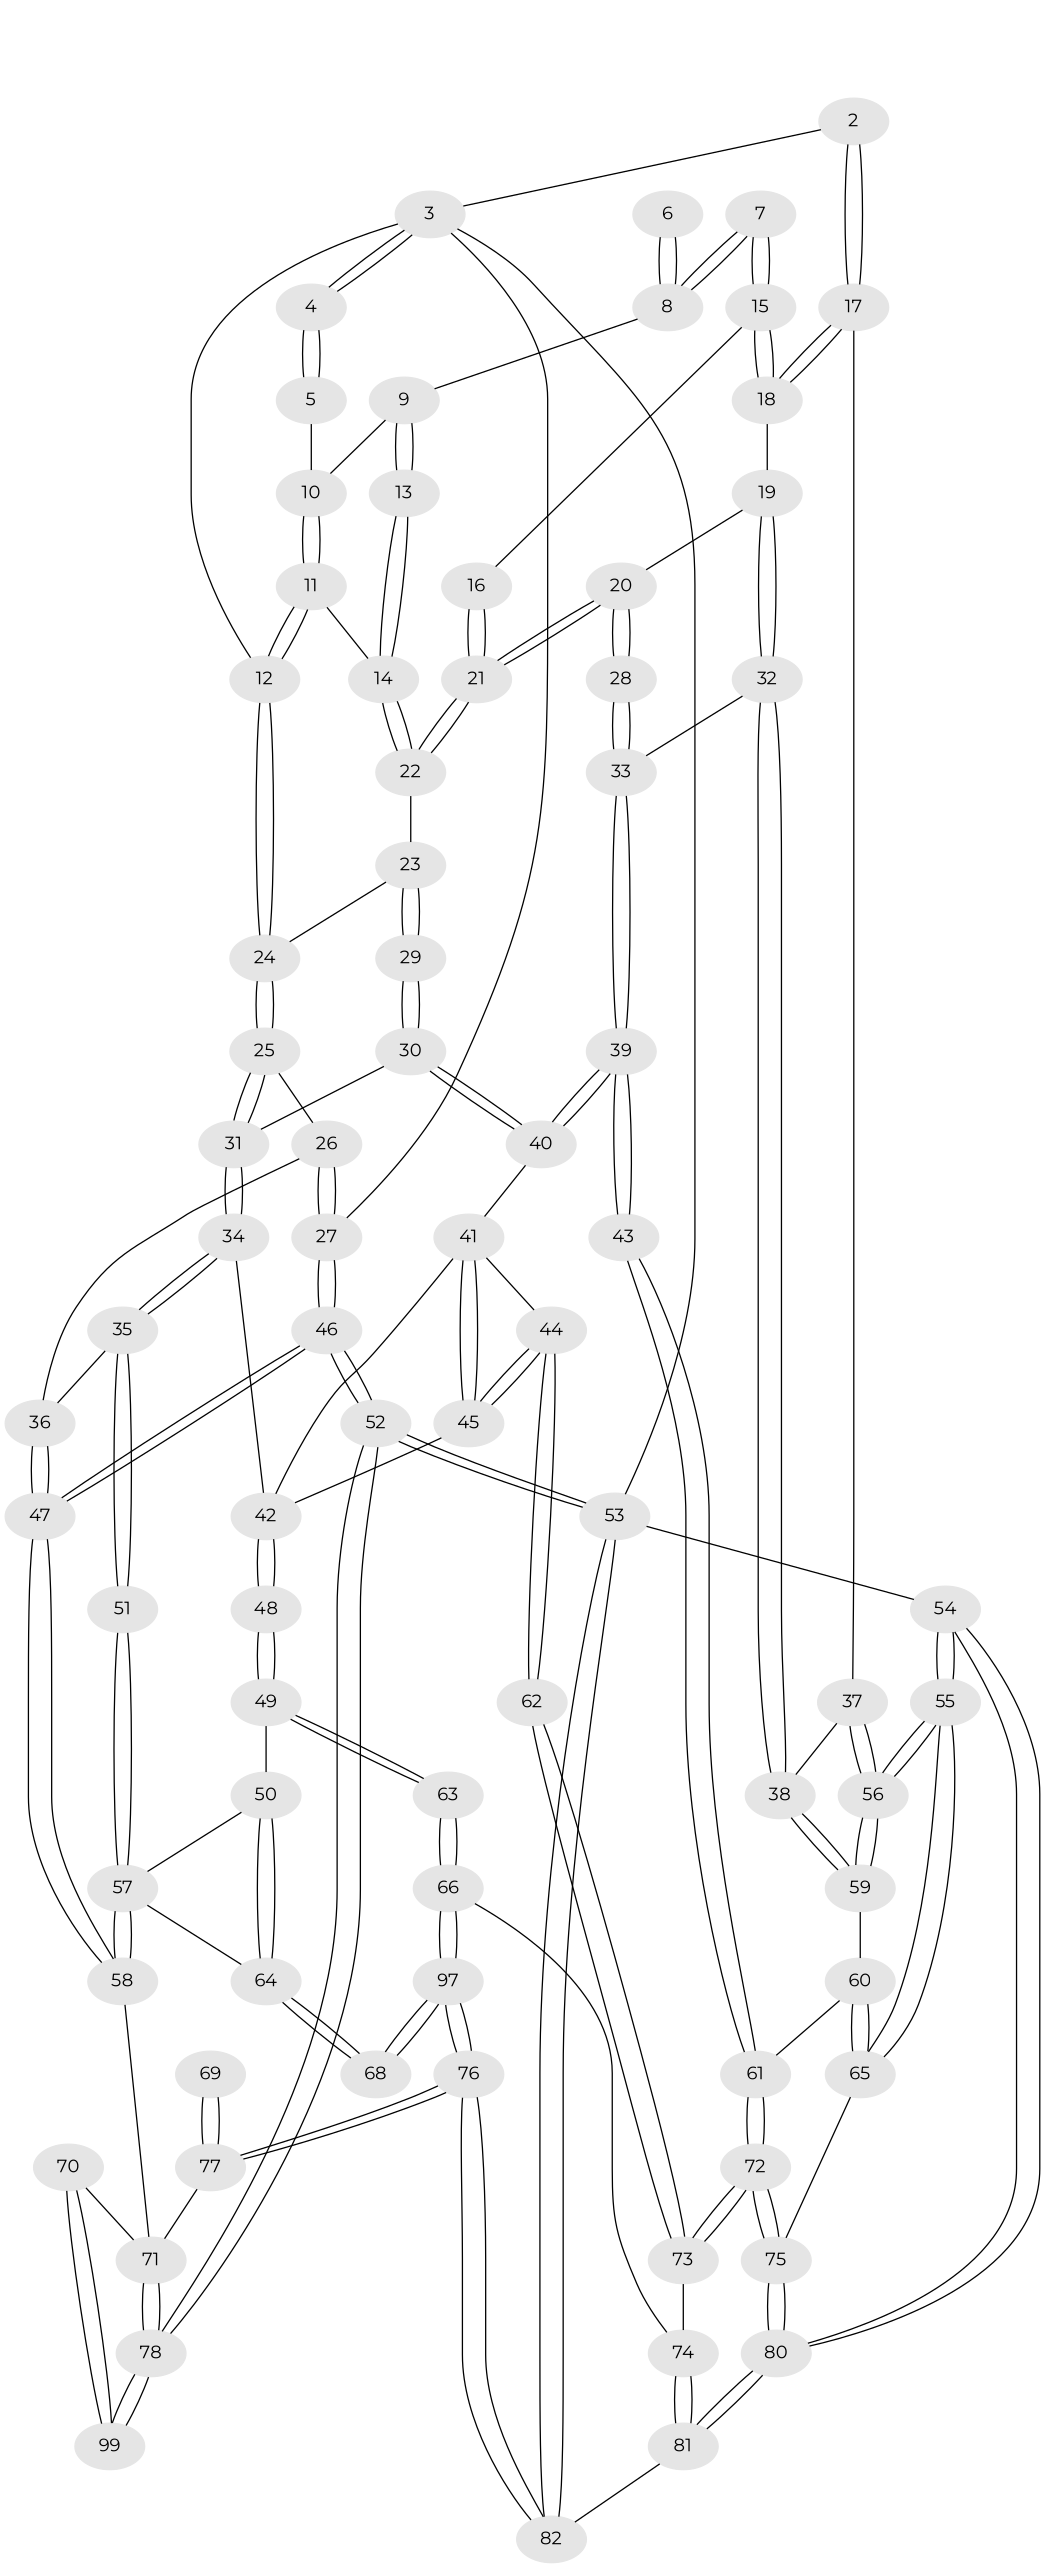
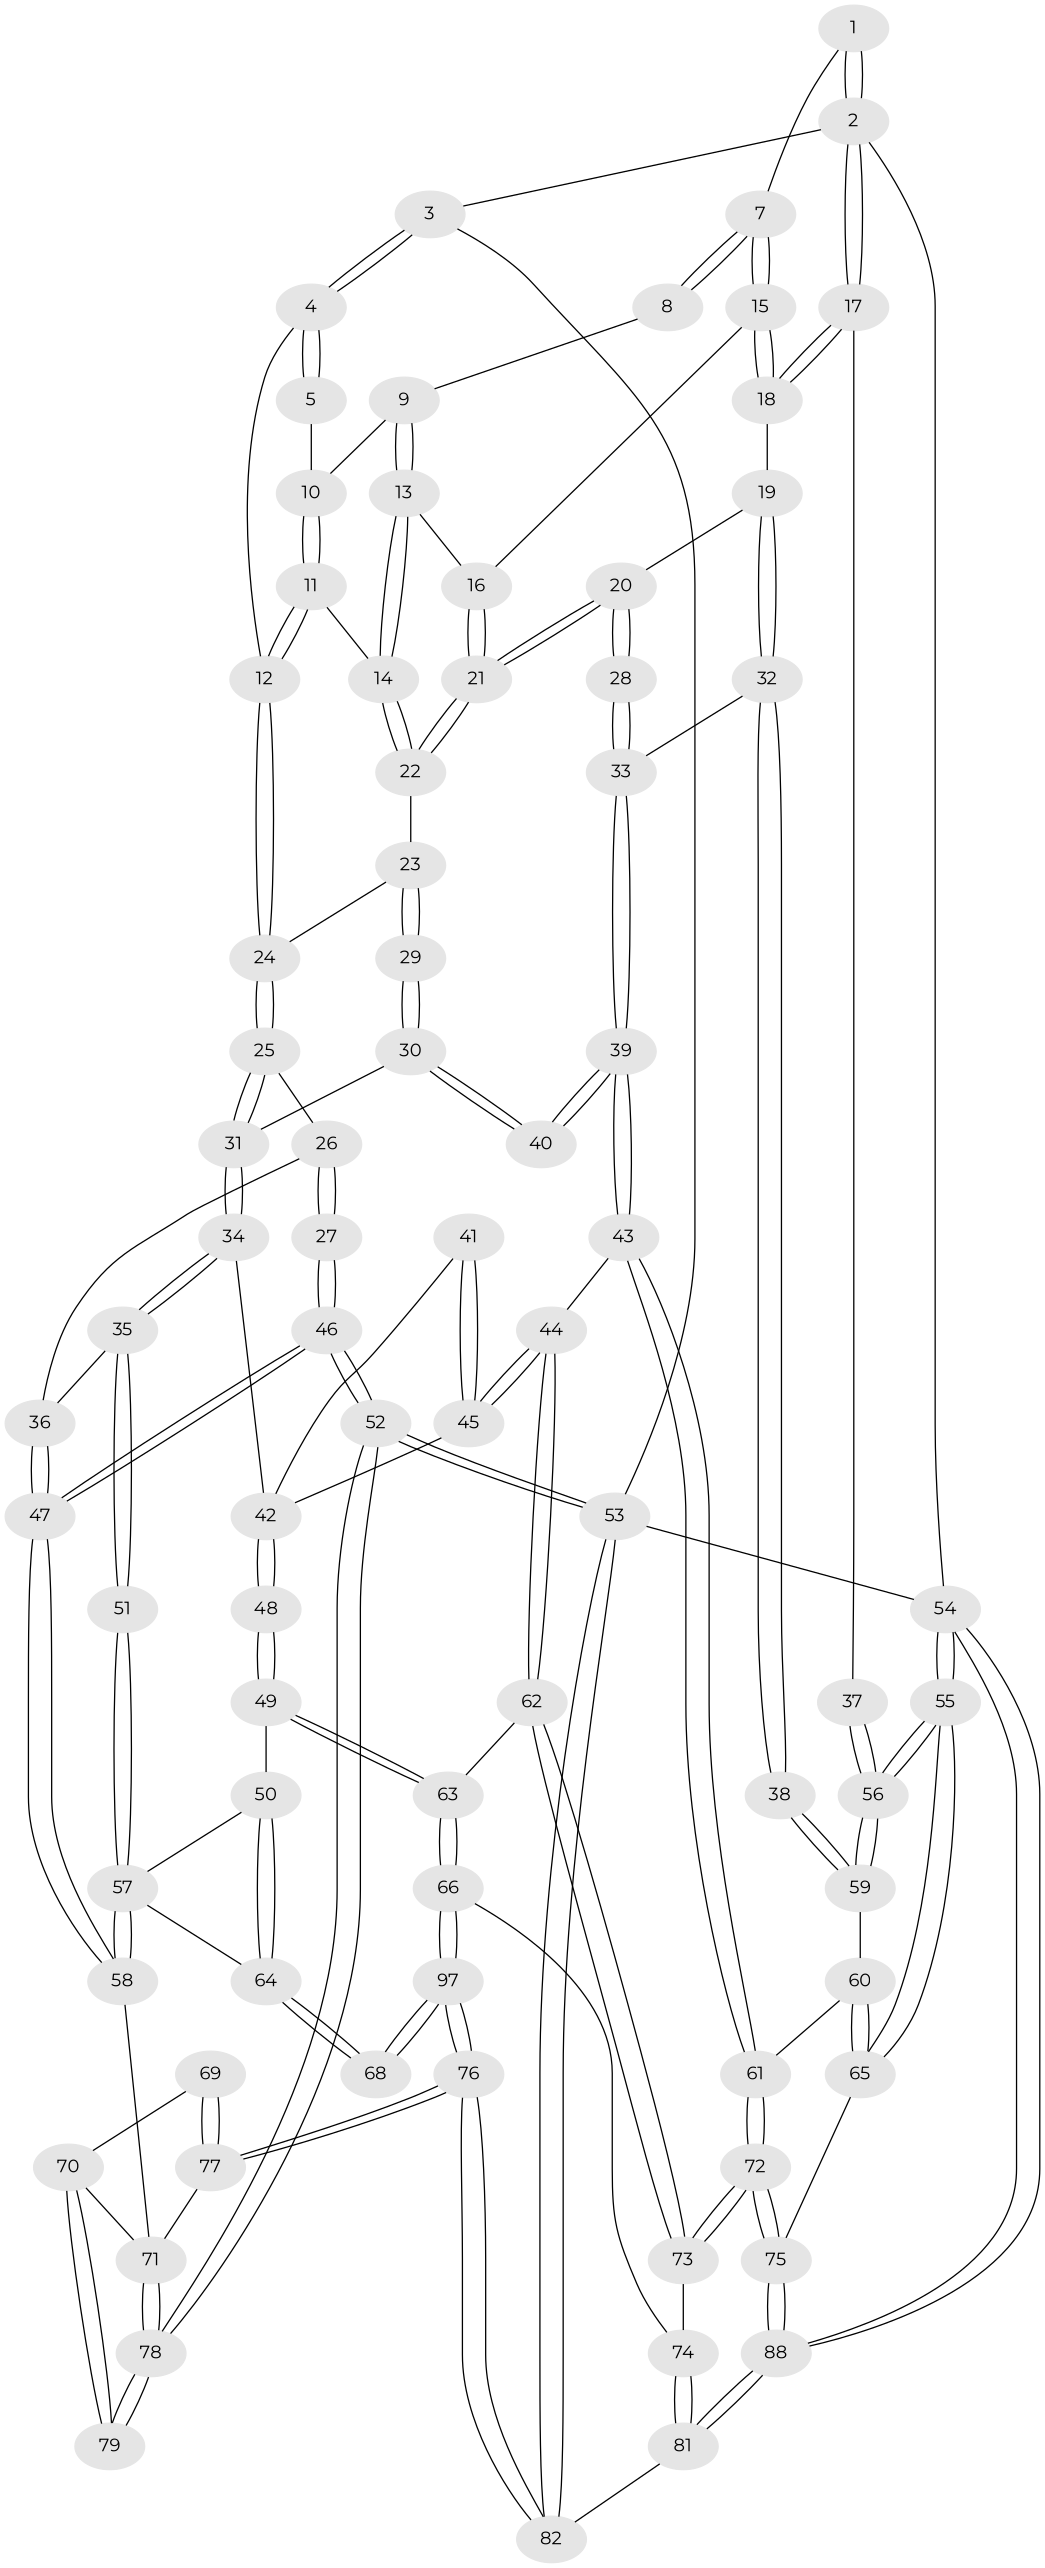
node "1": added
node "6": removed
edge "3" -- "12": now "4" -- "12"
edge "13" -- "16": added
edge "3" -- "27": removed
edge "2" -- "54": added
edge "40" -- "41": removed
edge "41" -- "44": now "43" -- "44"
edge "62" -- "63": added
edge "37" -- "38": removed
edge "69" -- "70": added
node "80": label "80" -> "88"
node "99": label "99" -> "79"
